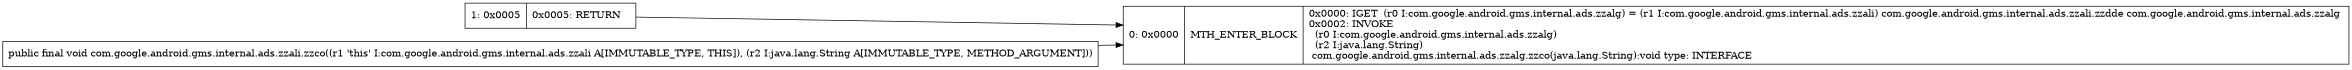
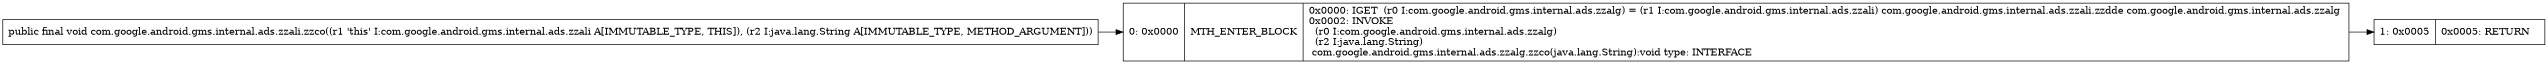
edge "1: 0x0005" -> "0: 0x0000": reversed
